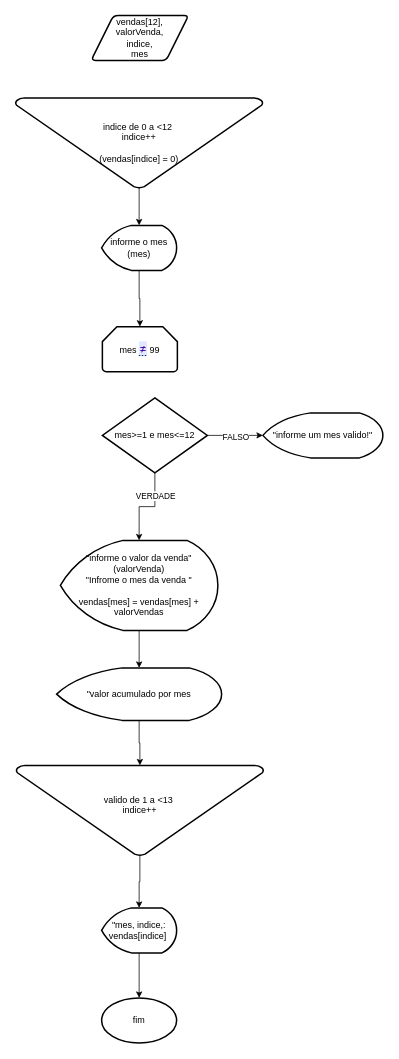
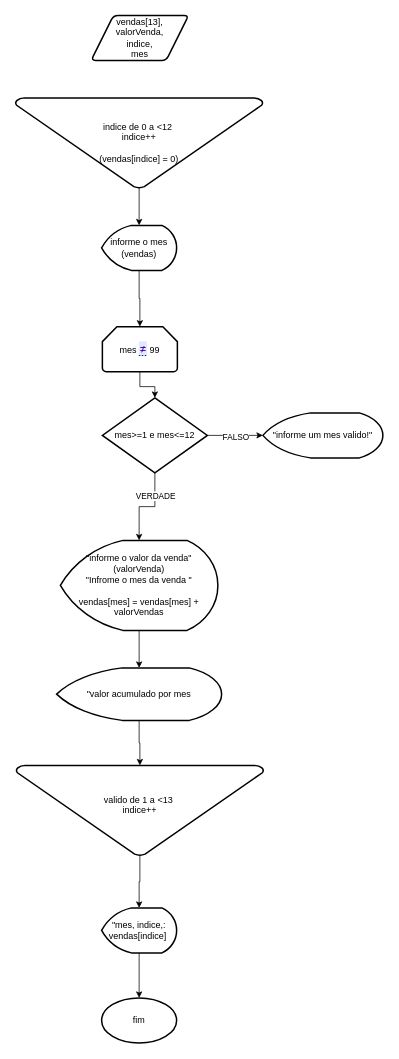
node "vendas[12], valorVenda, indice, mes": label "vendas[12], valorVenda, indice, mes" -> "vendas[13], valorVenda, indice, mes"
node "informe o mes (mes)": label "informe o mes (mes)" -> "informe o mes (vendas)"
edge "mes ≠ 99" -> "mes>=1 e mes<=12": added
